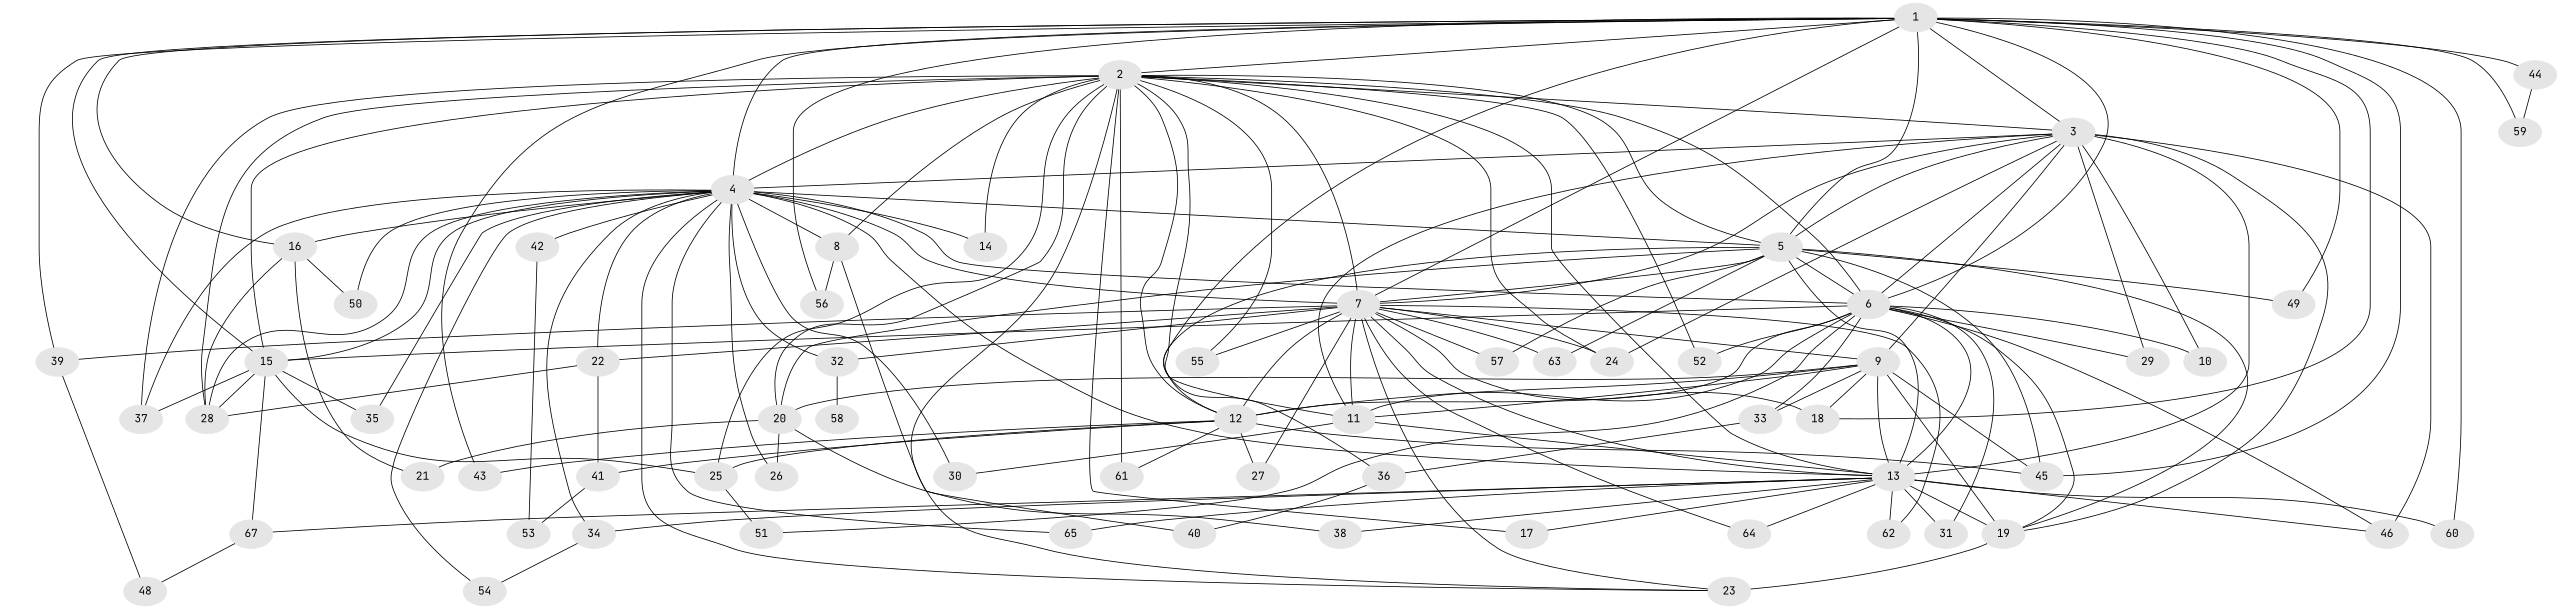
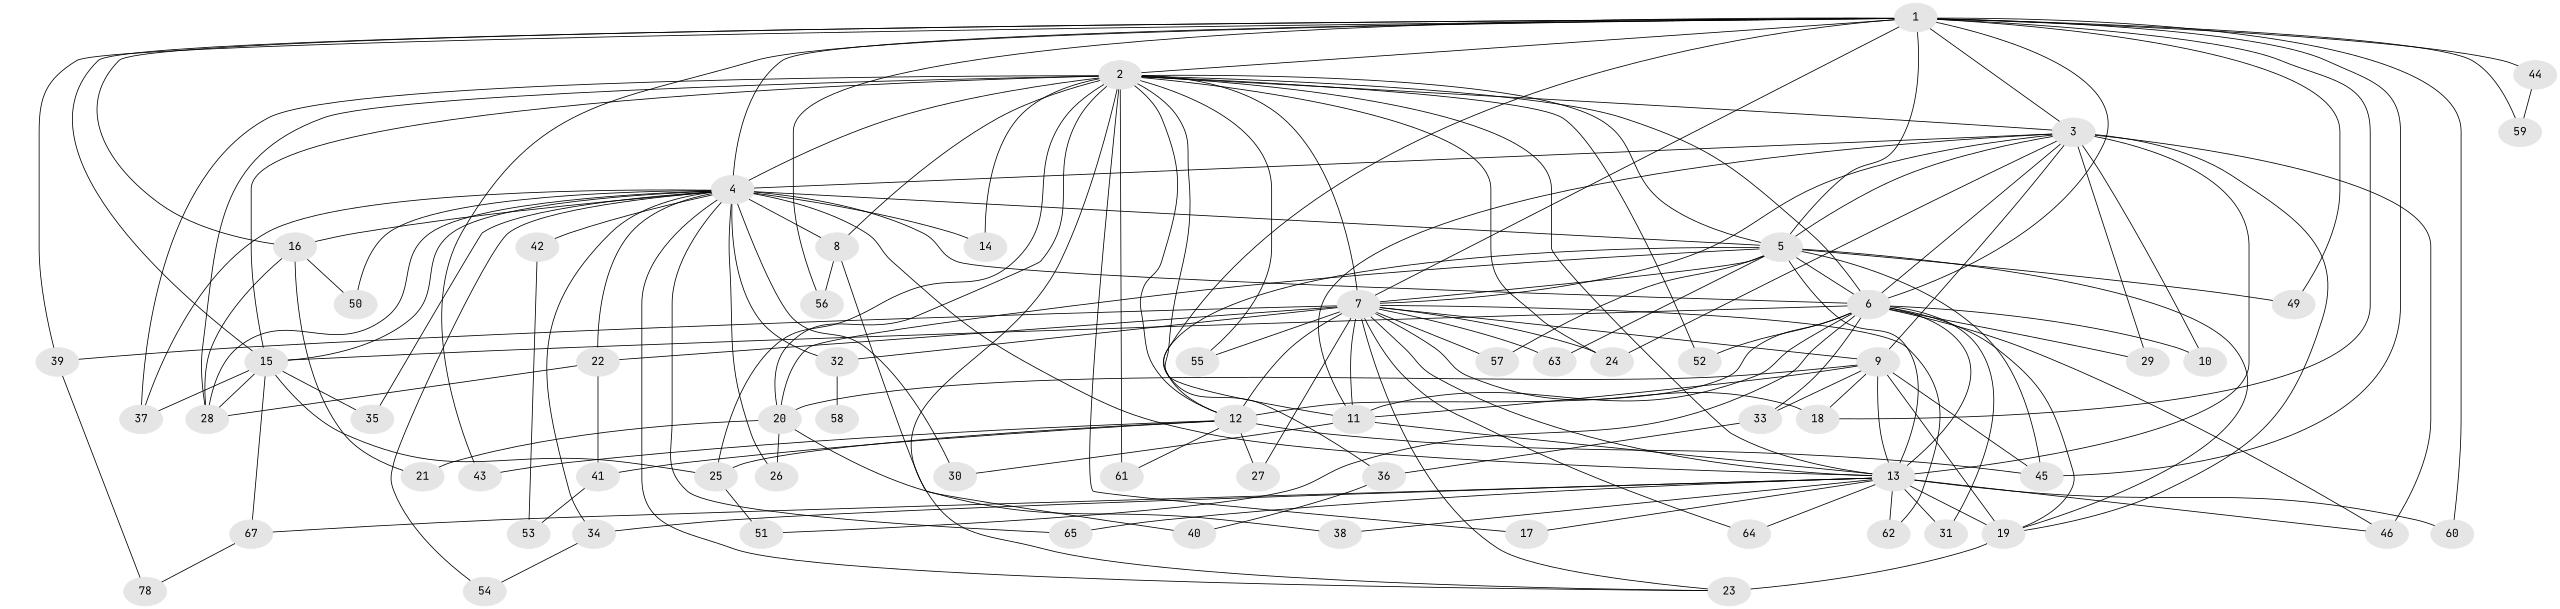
edge "4" -- "7": removed
edge "9" -- "12": removed
node "48": label "48" -> "78"
